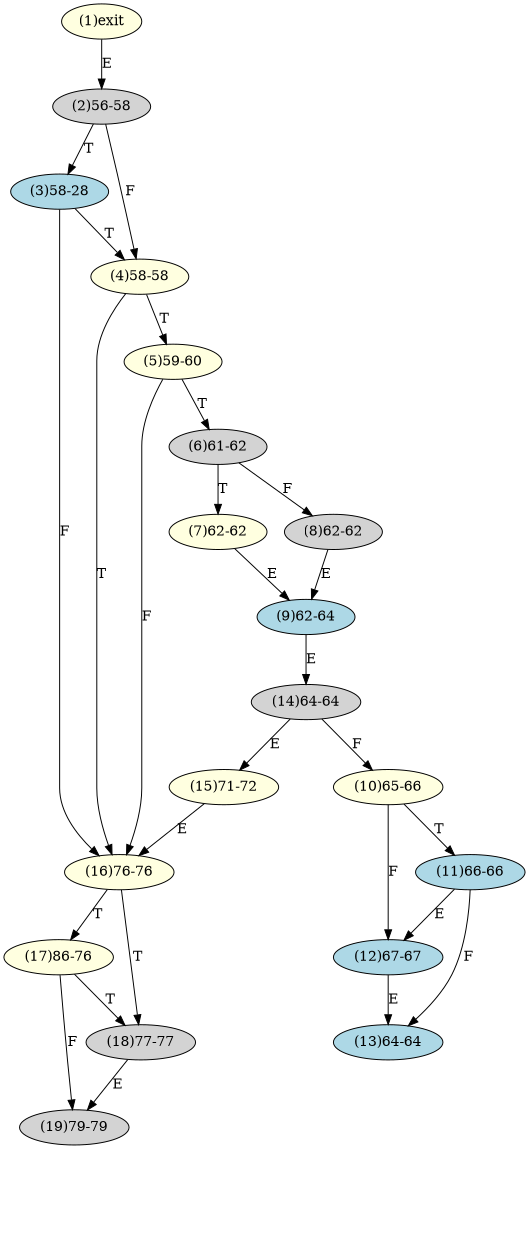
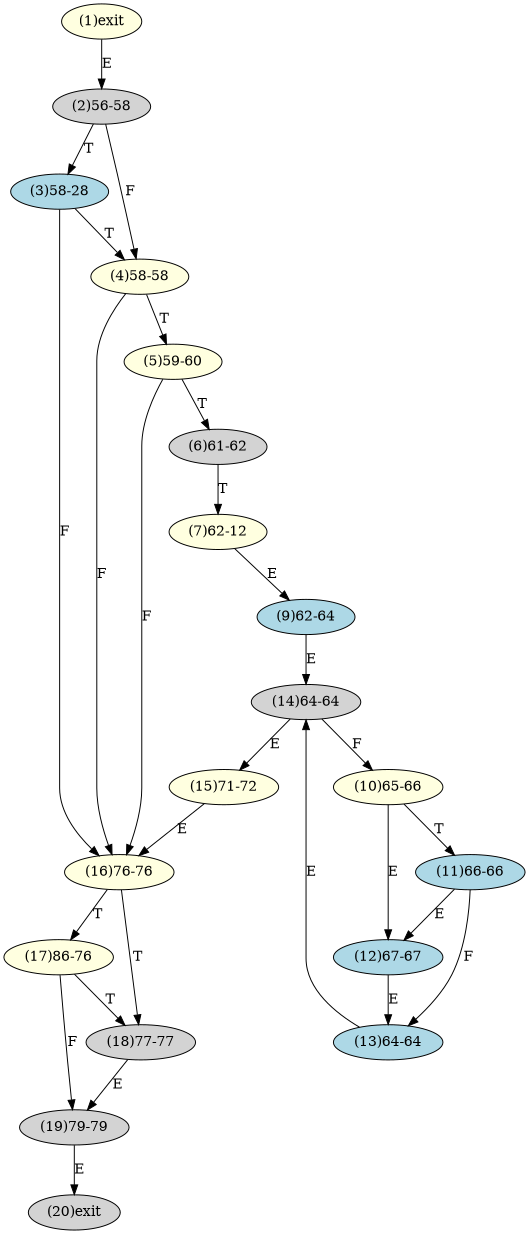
node "(7)62-62": label "(7)62-62" -> "(7)62-12"
node "(8)62-62": removed
edge "(4)58-58" -> "(16)76-76": label "T" -> "F"
edge "(10)65-66" -> "(12)67-67": label "F" -> "E"
edge "(13)64-64" -> "(14)64-64": added, label "E"
node "(20)exit": added
